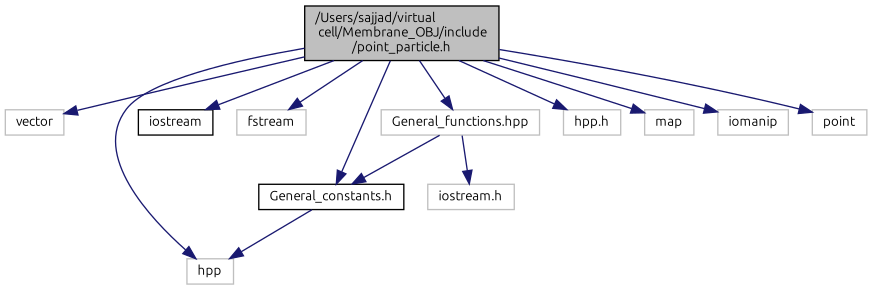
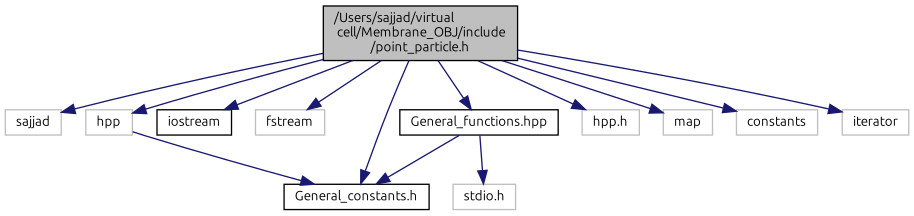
node "vector": label "vector" -> "sajjad"
node "General_functions.hpp": color grey75 -> black
node "iomanip": label "iomanip" -> "constants"
node "point": label "point" -> "iterator"
node "iostream.h": label "iostream.h" -> "stdio.h"
edge "General_constants.h" -> "hpp": reversed
